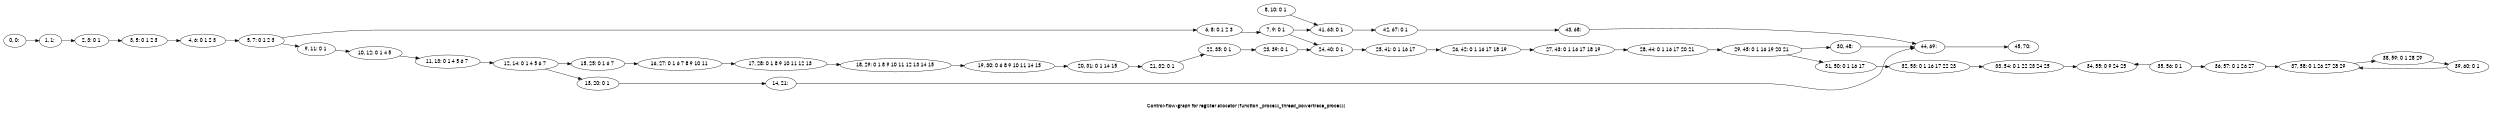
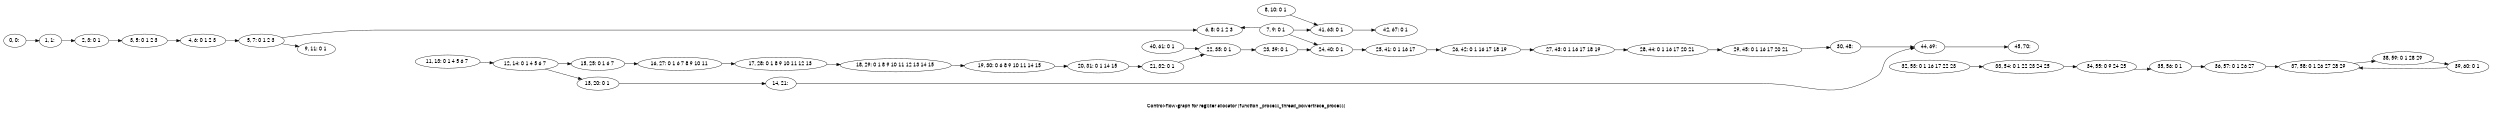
node "43, 68:": removed
edge "6, 8: 0 1 2 3" -> "7, 9: 0 1": reversed
node "40, 61: 0 1": added
node "29, 45: 0 1 16 19 20 21": label "29, 45: 0 1 16 19 20 21" -> "29, 45: 0 1 16 17 20 21"
node "10, 12: 0 1 4 5": removed
edge "35, 56: 0 1" -> "34, 55: 0 9 24 25": reversed
node "31, 50: 0 1 16 17": removed
